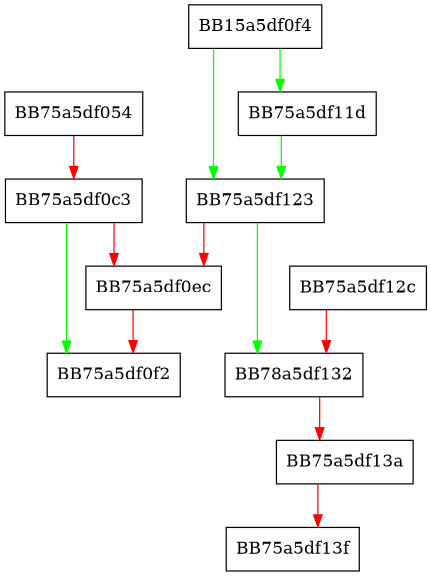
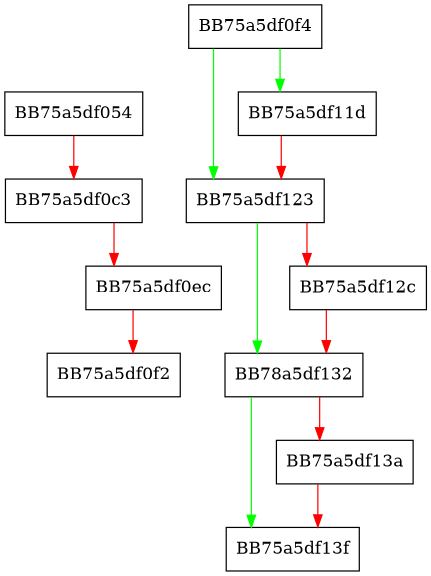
node "BB15a5df0f4": label "BB15a5df0f4" -> "BB75a5df0f4"
edge "BB75a5df11d" -> "BB75a5df123": color green -> red
edge "BB75a5df123" -> "BB75a5df0ec": now "BB75a5df123" -> "BB75a5df12c"
edge "BB75a5df0c3" -> "BB75a5df0f2": removed
edge "BB78a5df132" -> "BB75a5df13f": added
